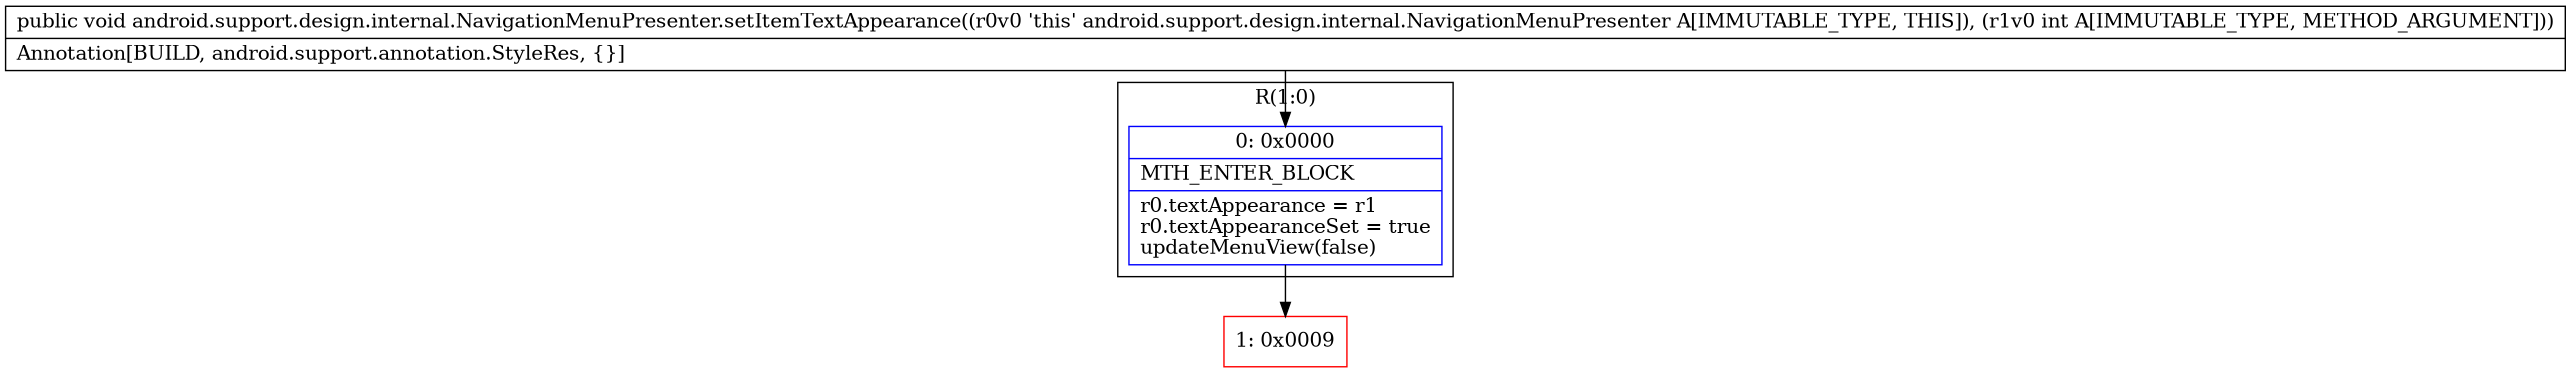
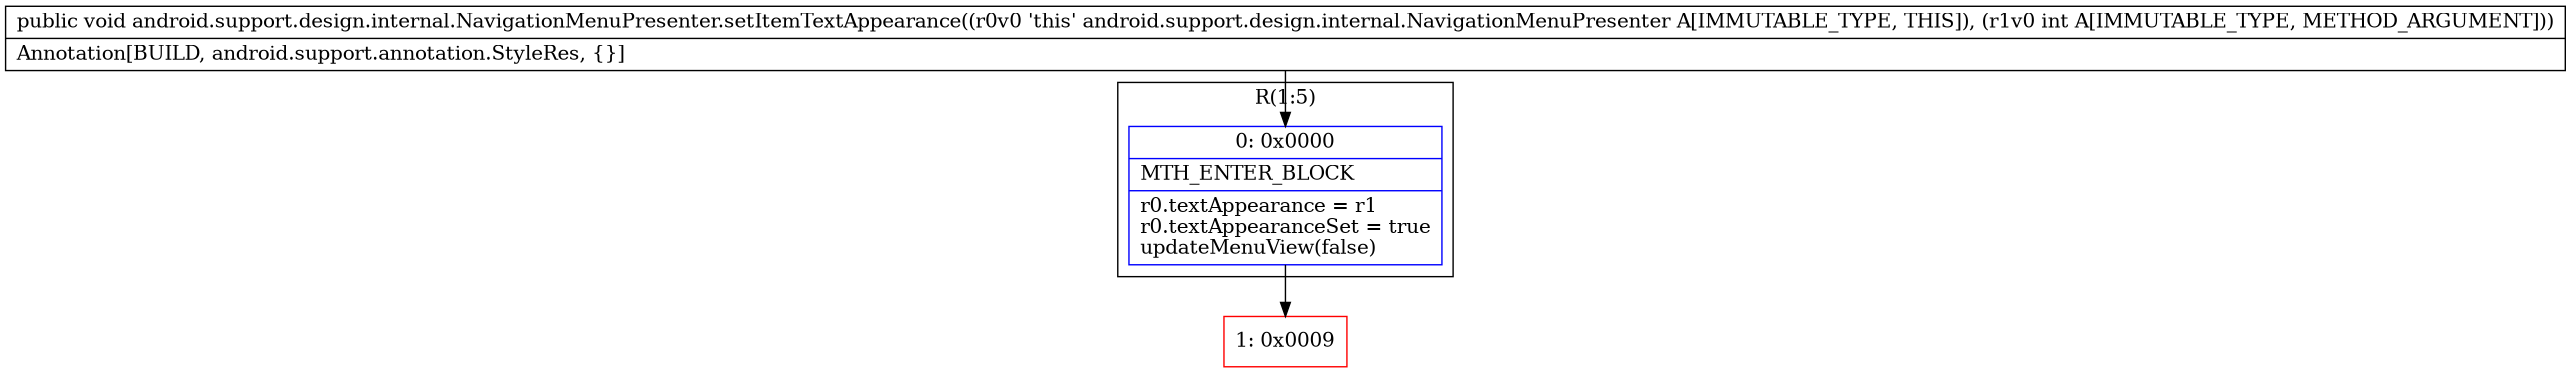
cluster "R(1:0)": label "R(1:0)" -> "R(1:5)"
